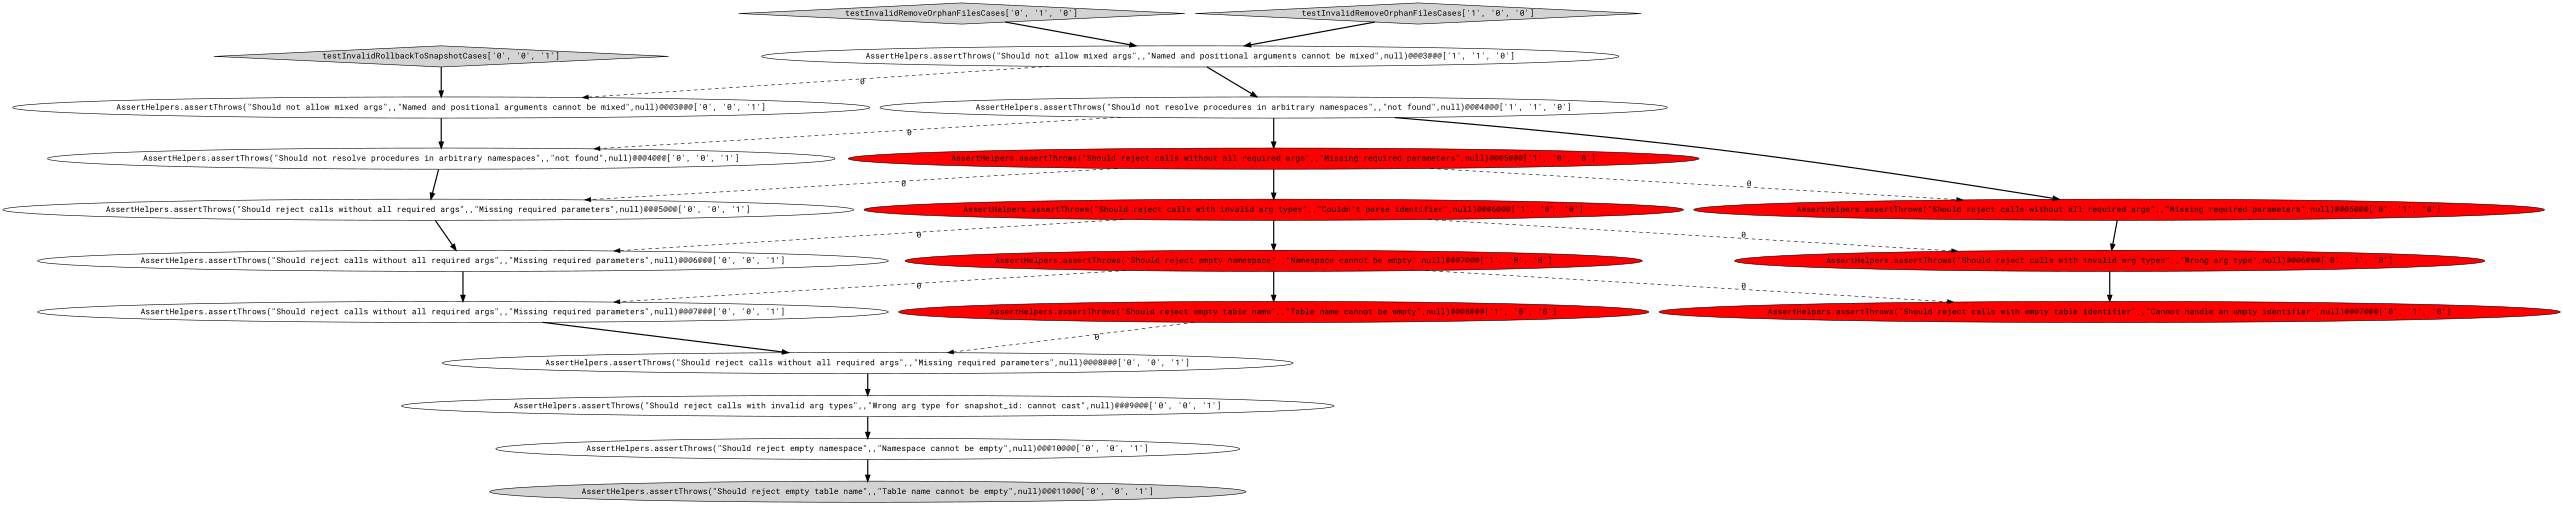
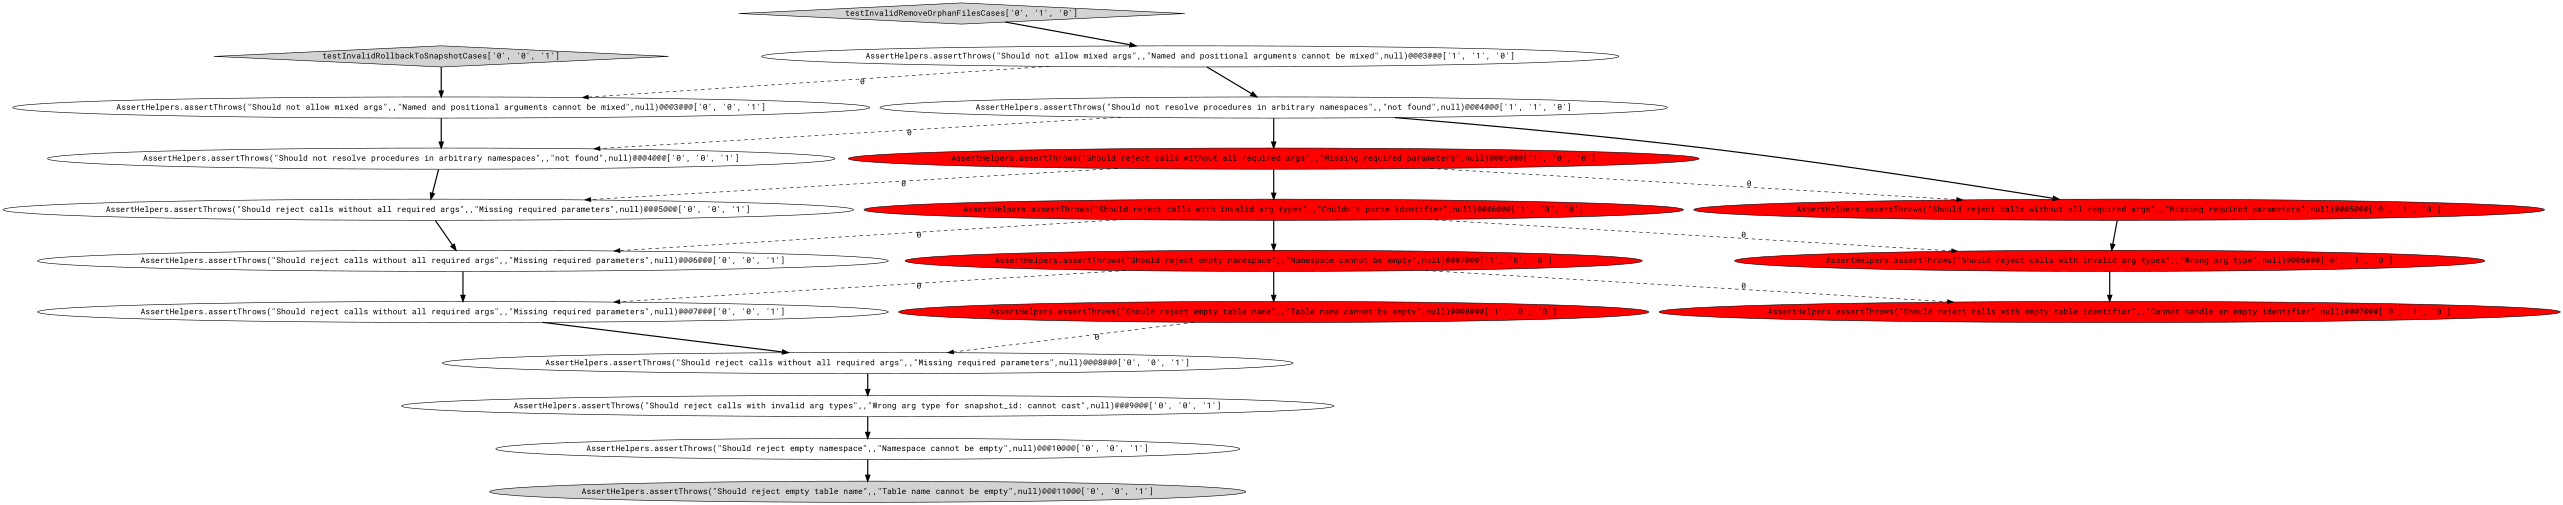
node "testInvalidRemoveOrphanFilesCases['1', '0', '0']": removed
